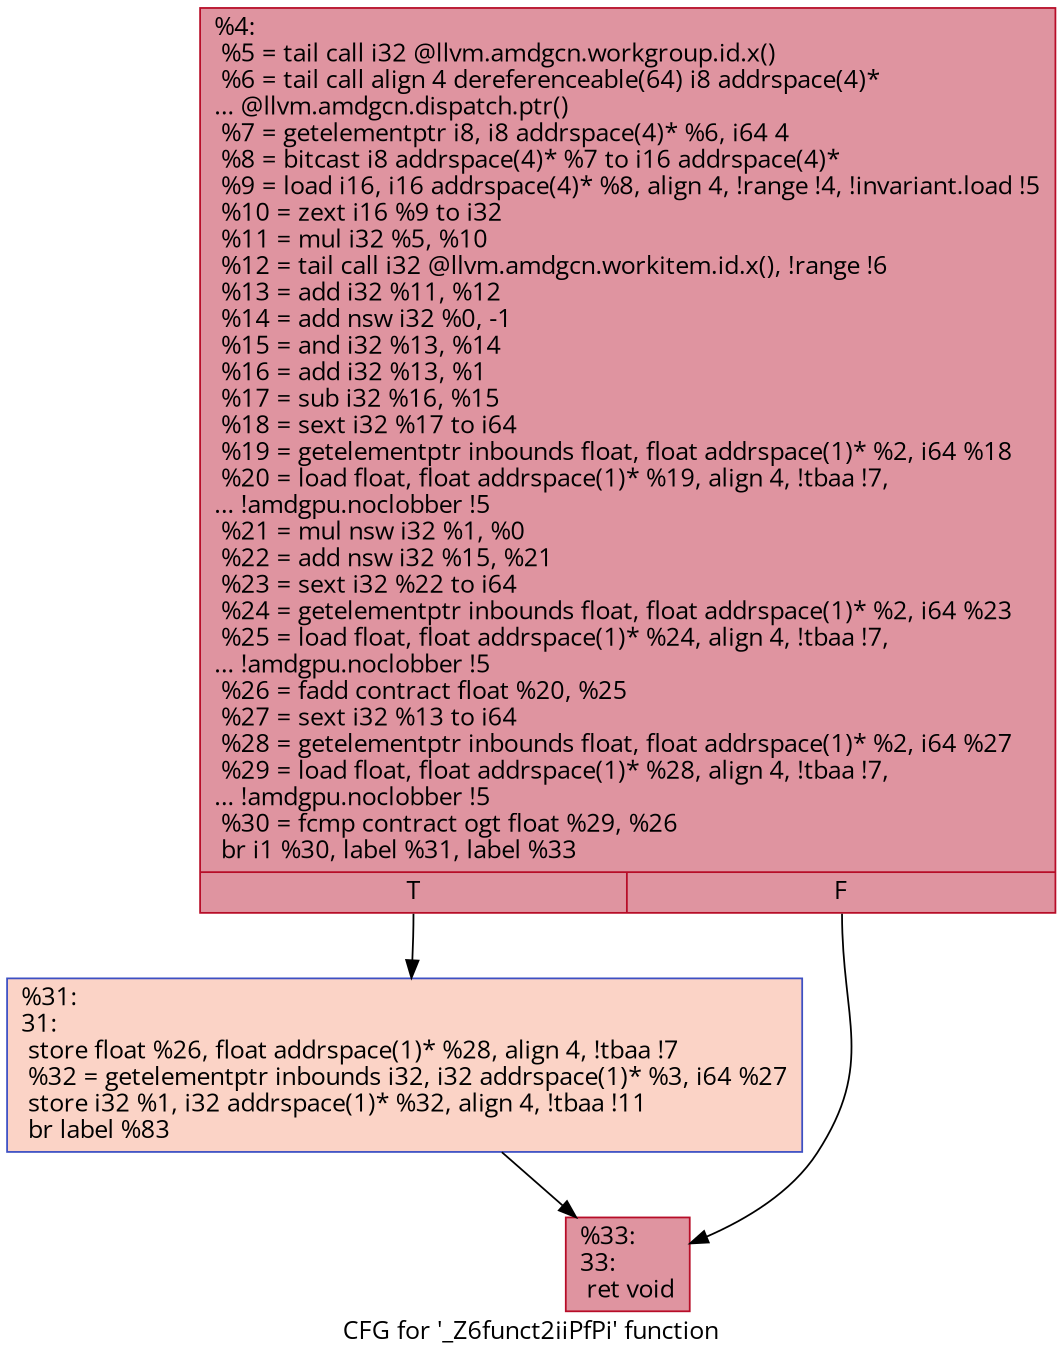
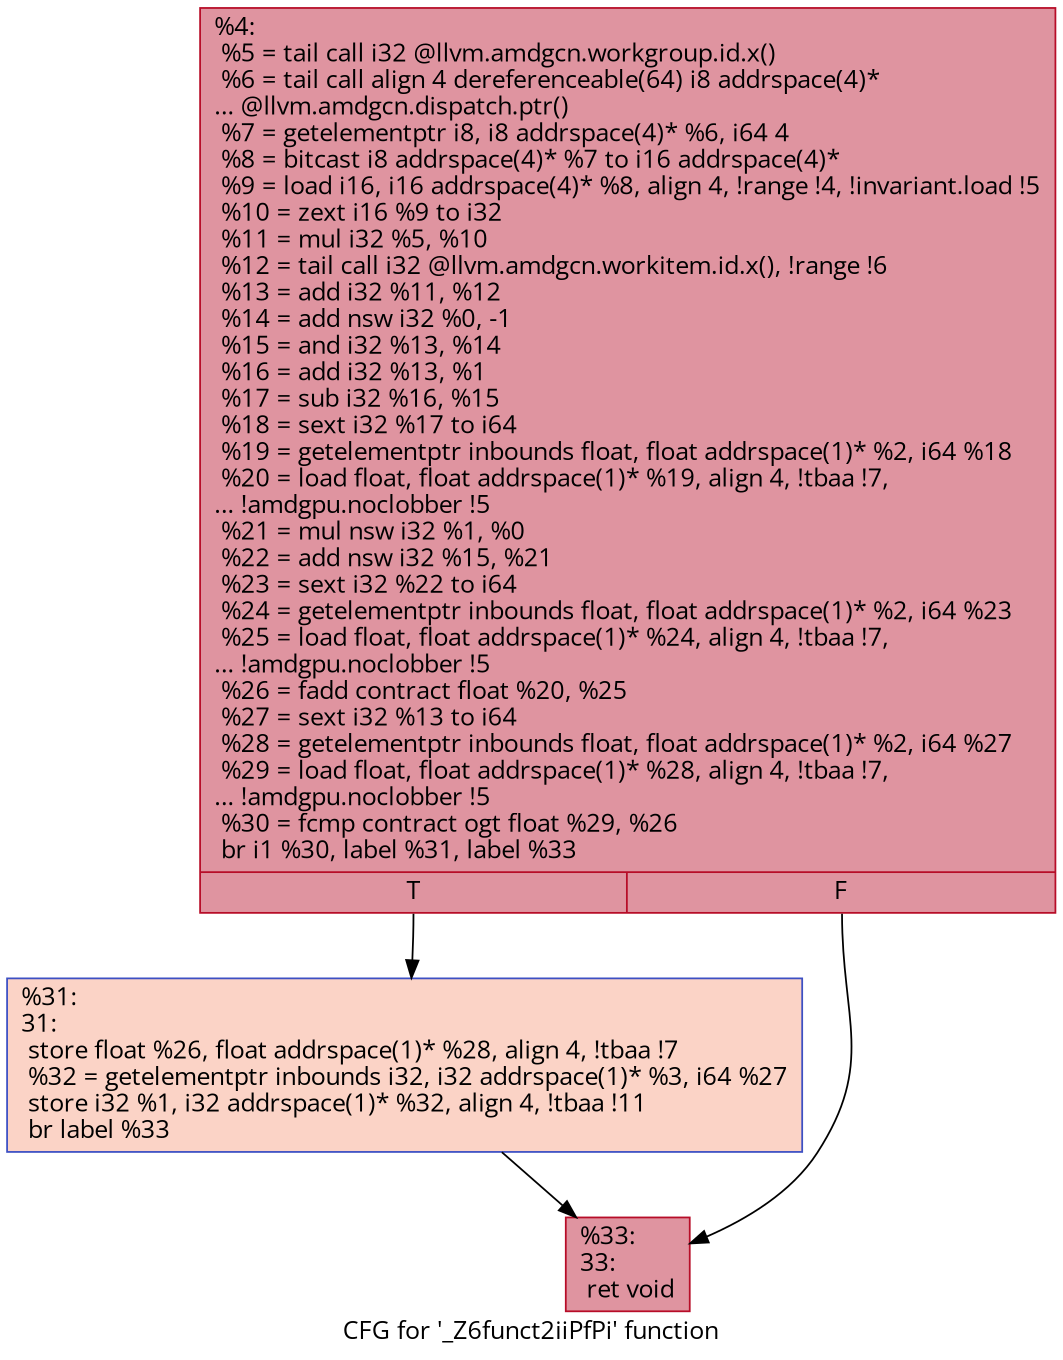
node "%31:": text "br label %83" -> "br label %33"
